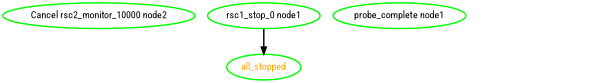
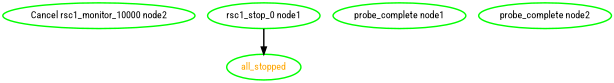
node "Cancel rsc2_monitor_10000 node2": label "Cancel rsc2_monitor_10000 node2" -> "Cancel rsc1_monitor_10000 node2"
node "probe_complete node2": added
